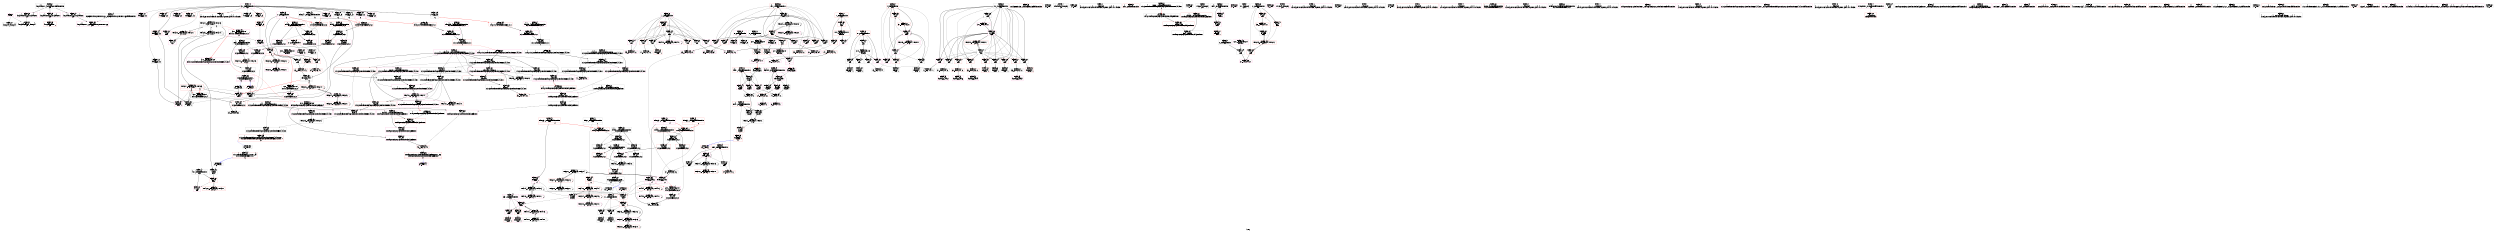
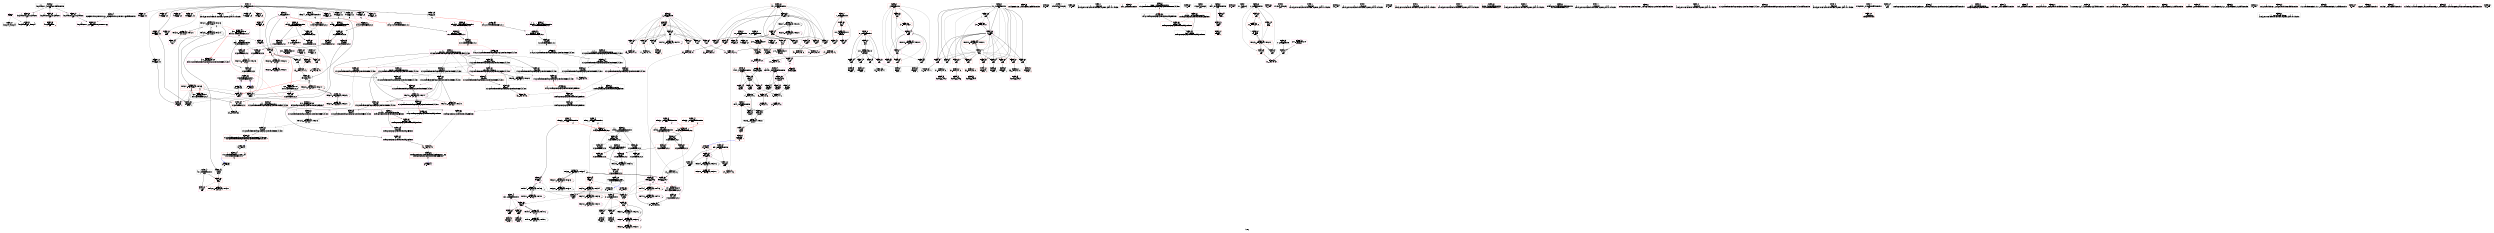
node "NodeID: 151": added
node "NodeID: 194": text "iterclIPiS" -> "main"
